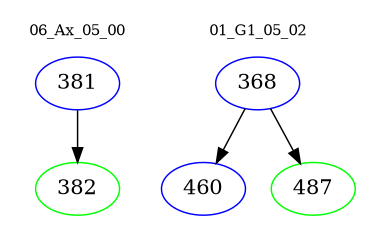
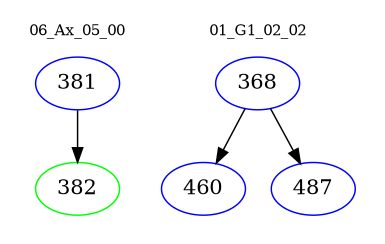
cluster "01_G1_05_02": label "01_G1_05_02" -> "01_G1_02_02"
node "487": color green -> blue
